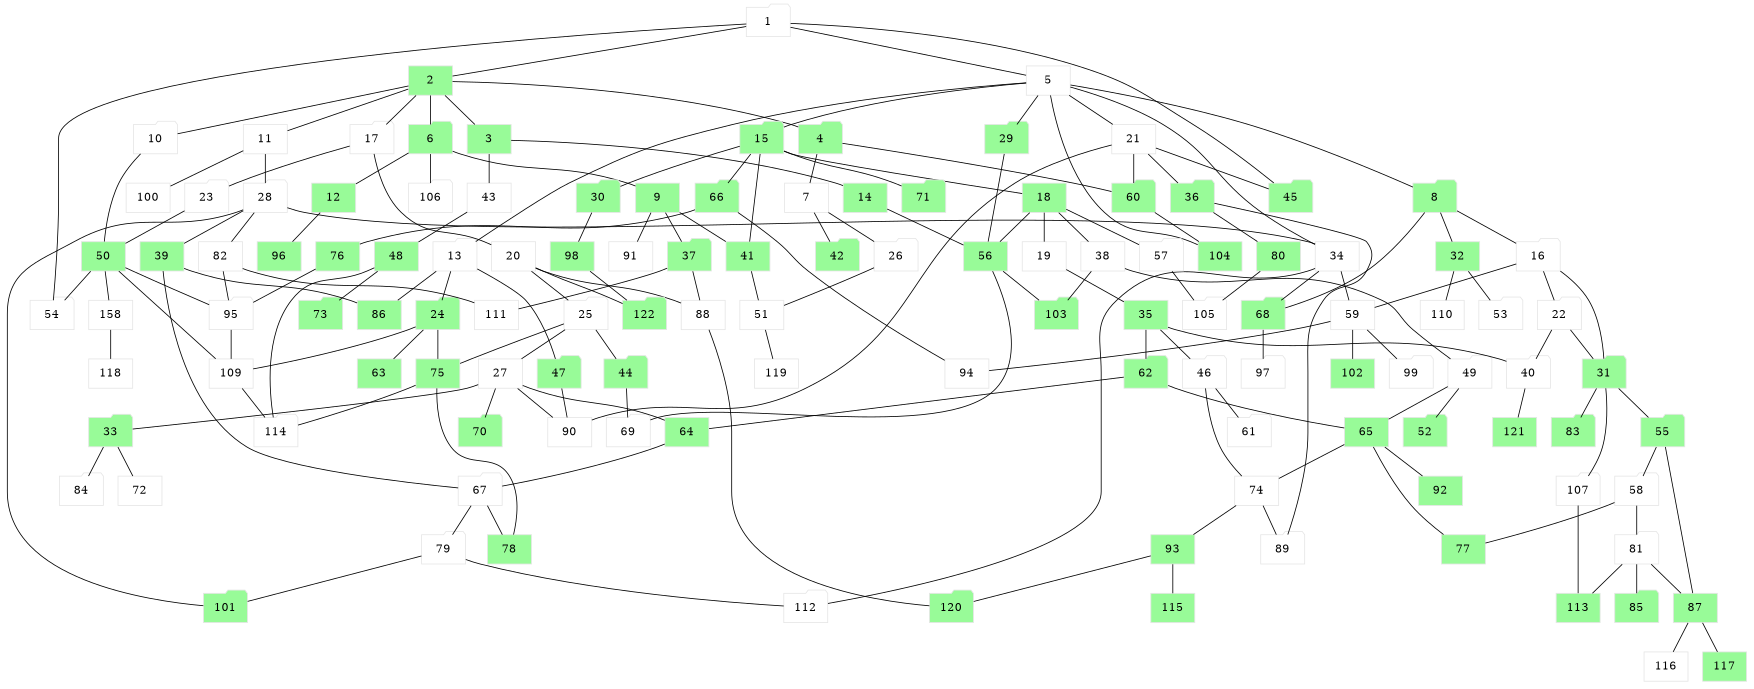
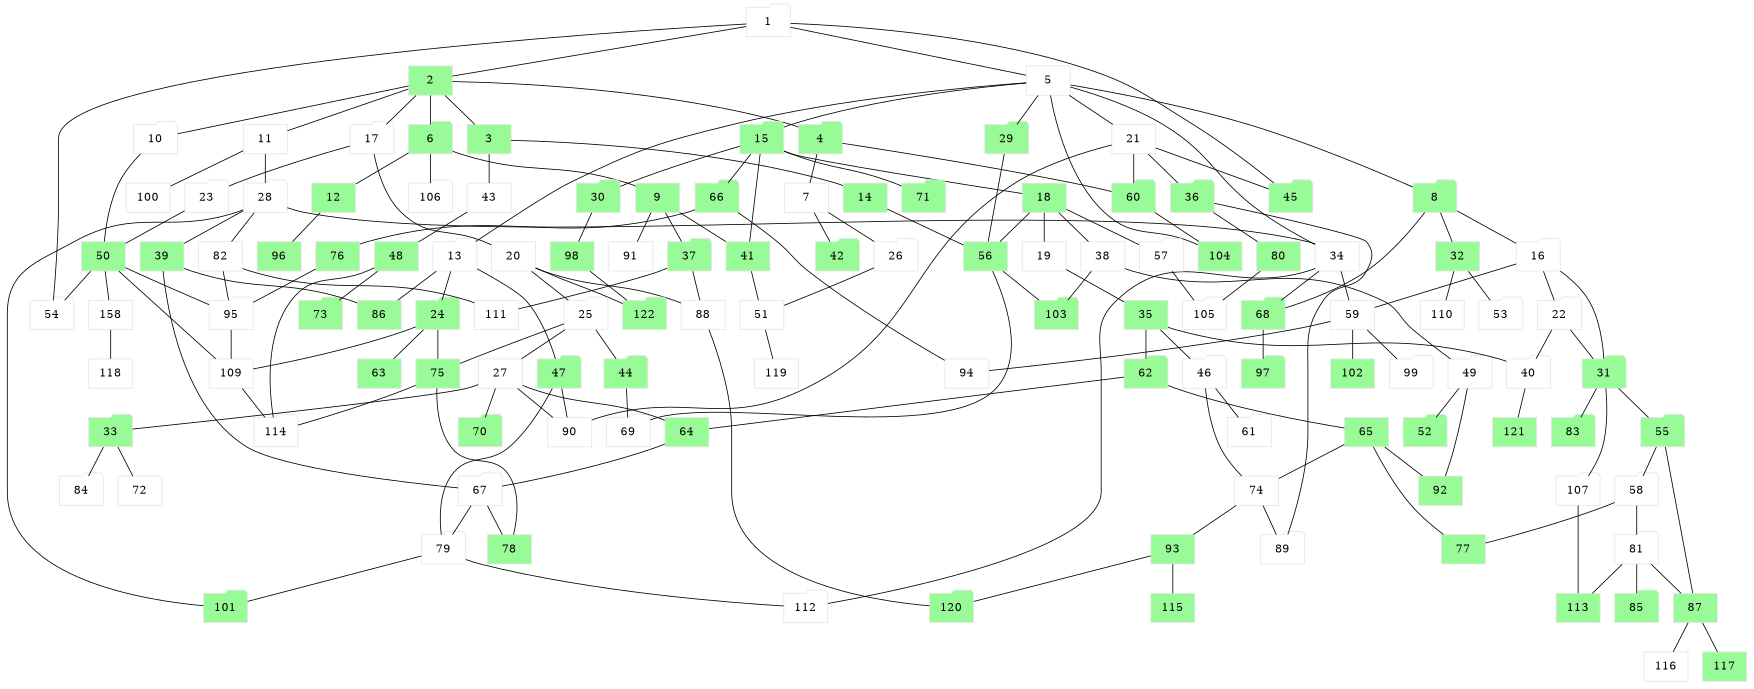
node "97": fillcolor white -> palegreen
edge "49" -- "65": now "49" -- "92"
edge "47" -- "79": added
